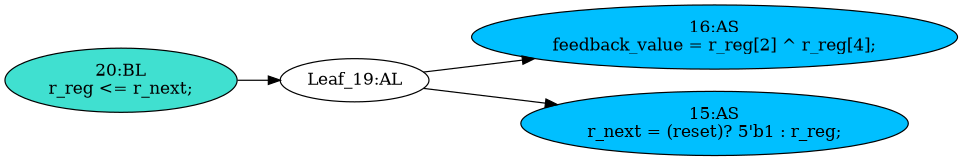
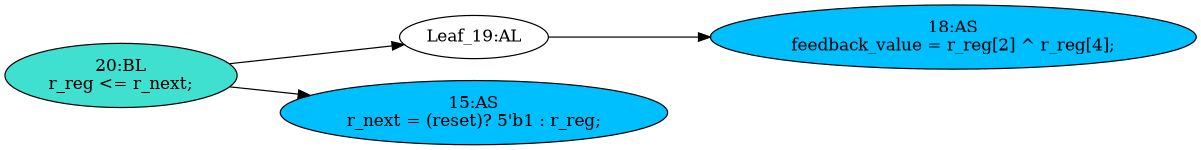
node "16:AS feedback_value = r_reg[2] ^ r_reg[4];": label "16:AS feedback_value = r_reg[2] ^ r_reg[4];" -> "18:AS feedback_value = r_reg[2] ^ r_reg[4];"
edge "Leaf_19:AL" -> "15:AS r_next = (reset)? 5'b1 : r_reg;": now "20:BL r_reg <= r_next;" -> "15:AS r_next = (reset)? 5'b1 : r_reg;"
